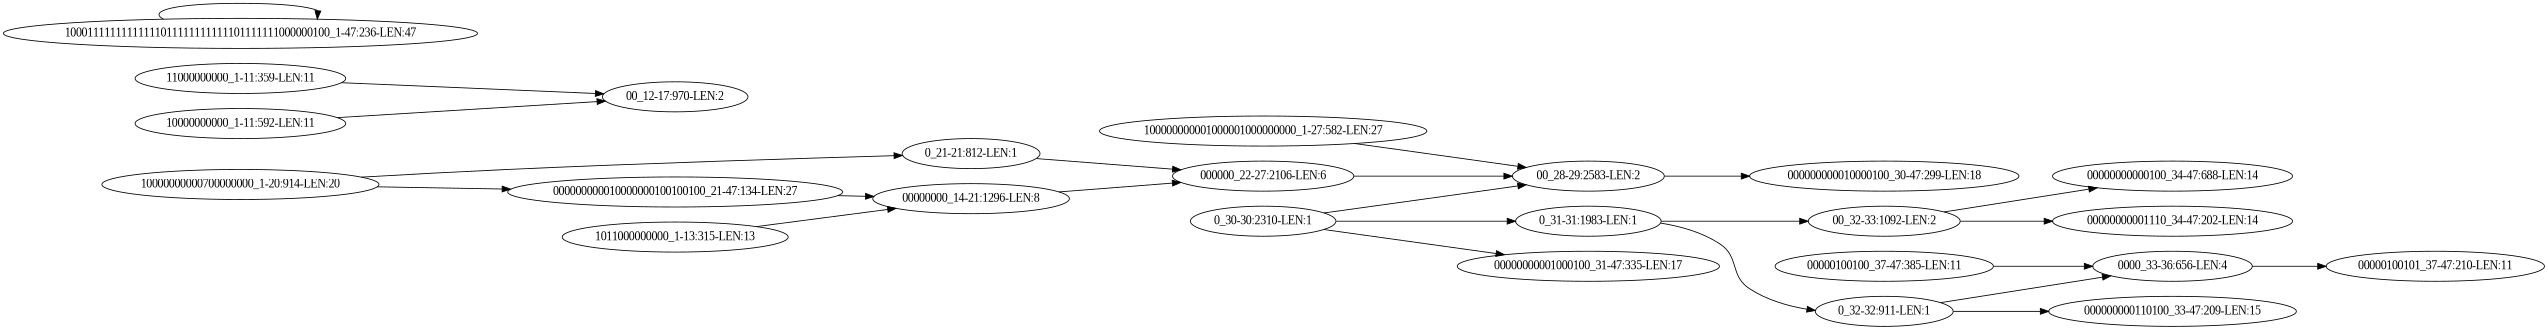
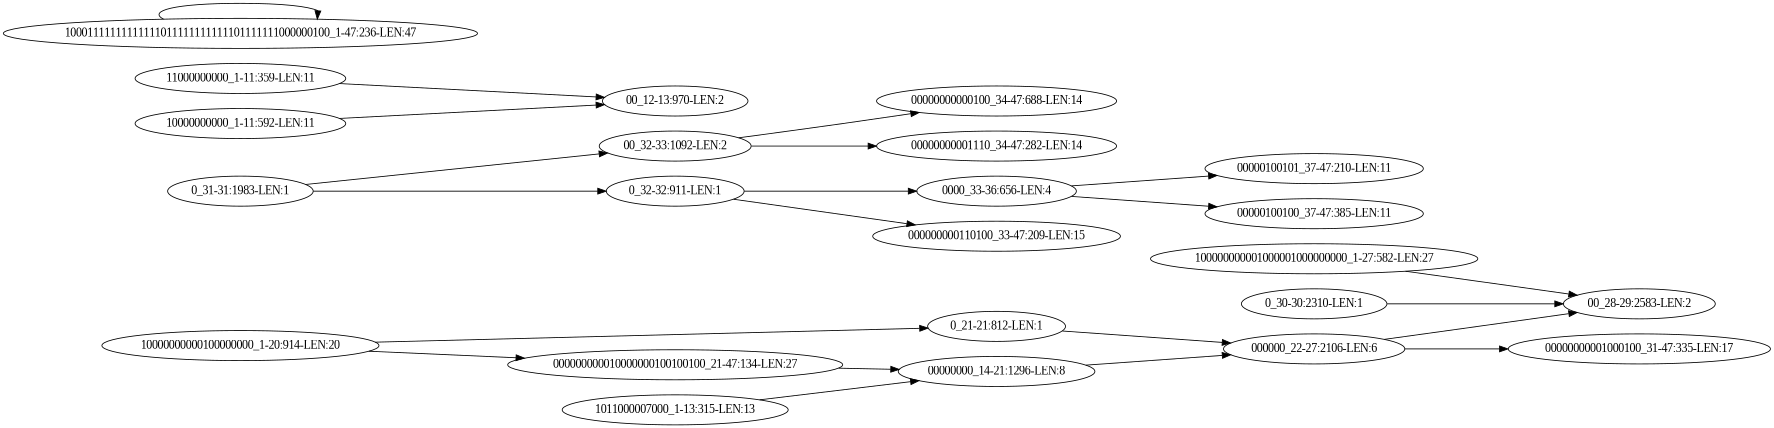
node "00_12-17:970-LEN:2": label "00_12-17:970-LEN:2" -> "00_12-13:970-LEN:2"
node "000000000010000100_30-47:299-LEN:18": removed
node "10000000000700000000_1-20:914-LEN:20": label "10000000000700000000_1-20:914-LEN:20" -> "10000000000100000000_1-20:914-LEN:20"
edge "0_30-30:2310-LEN:1" -> "0_31-31:1983-LEN:1": removed
node "00000000001110_34-47:202-LEN:14": label "00000000001110_34-47:202-LEN:14" -> "00000000001110_34-47:282-LEN:14"
node "1011000000000_1-13:315-LEN:13": label "1011000000000_1-13:315-LEN:13" -> "1011000007000_1-13:315-LEN:13"
edge "0_30-30:2310-LEN:1" -> "00000000001000100_31-47:335-LEN:17": now "000000_22-27:2106-LEN:6" -> "00000000001000100_31-47:335-LEN:17"
edge "00000100100_37-47:385-LEN:11" -> "0000_33-36:656-LEN:4": reversed
